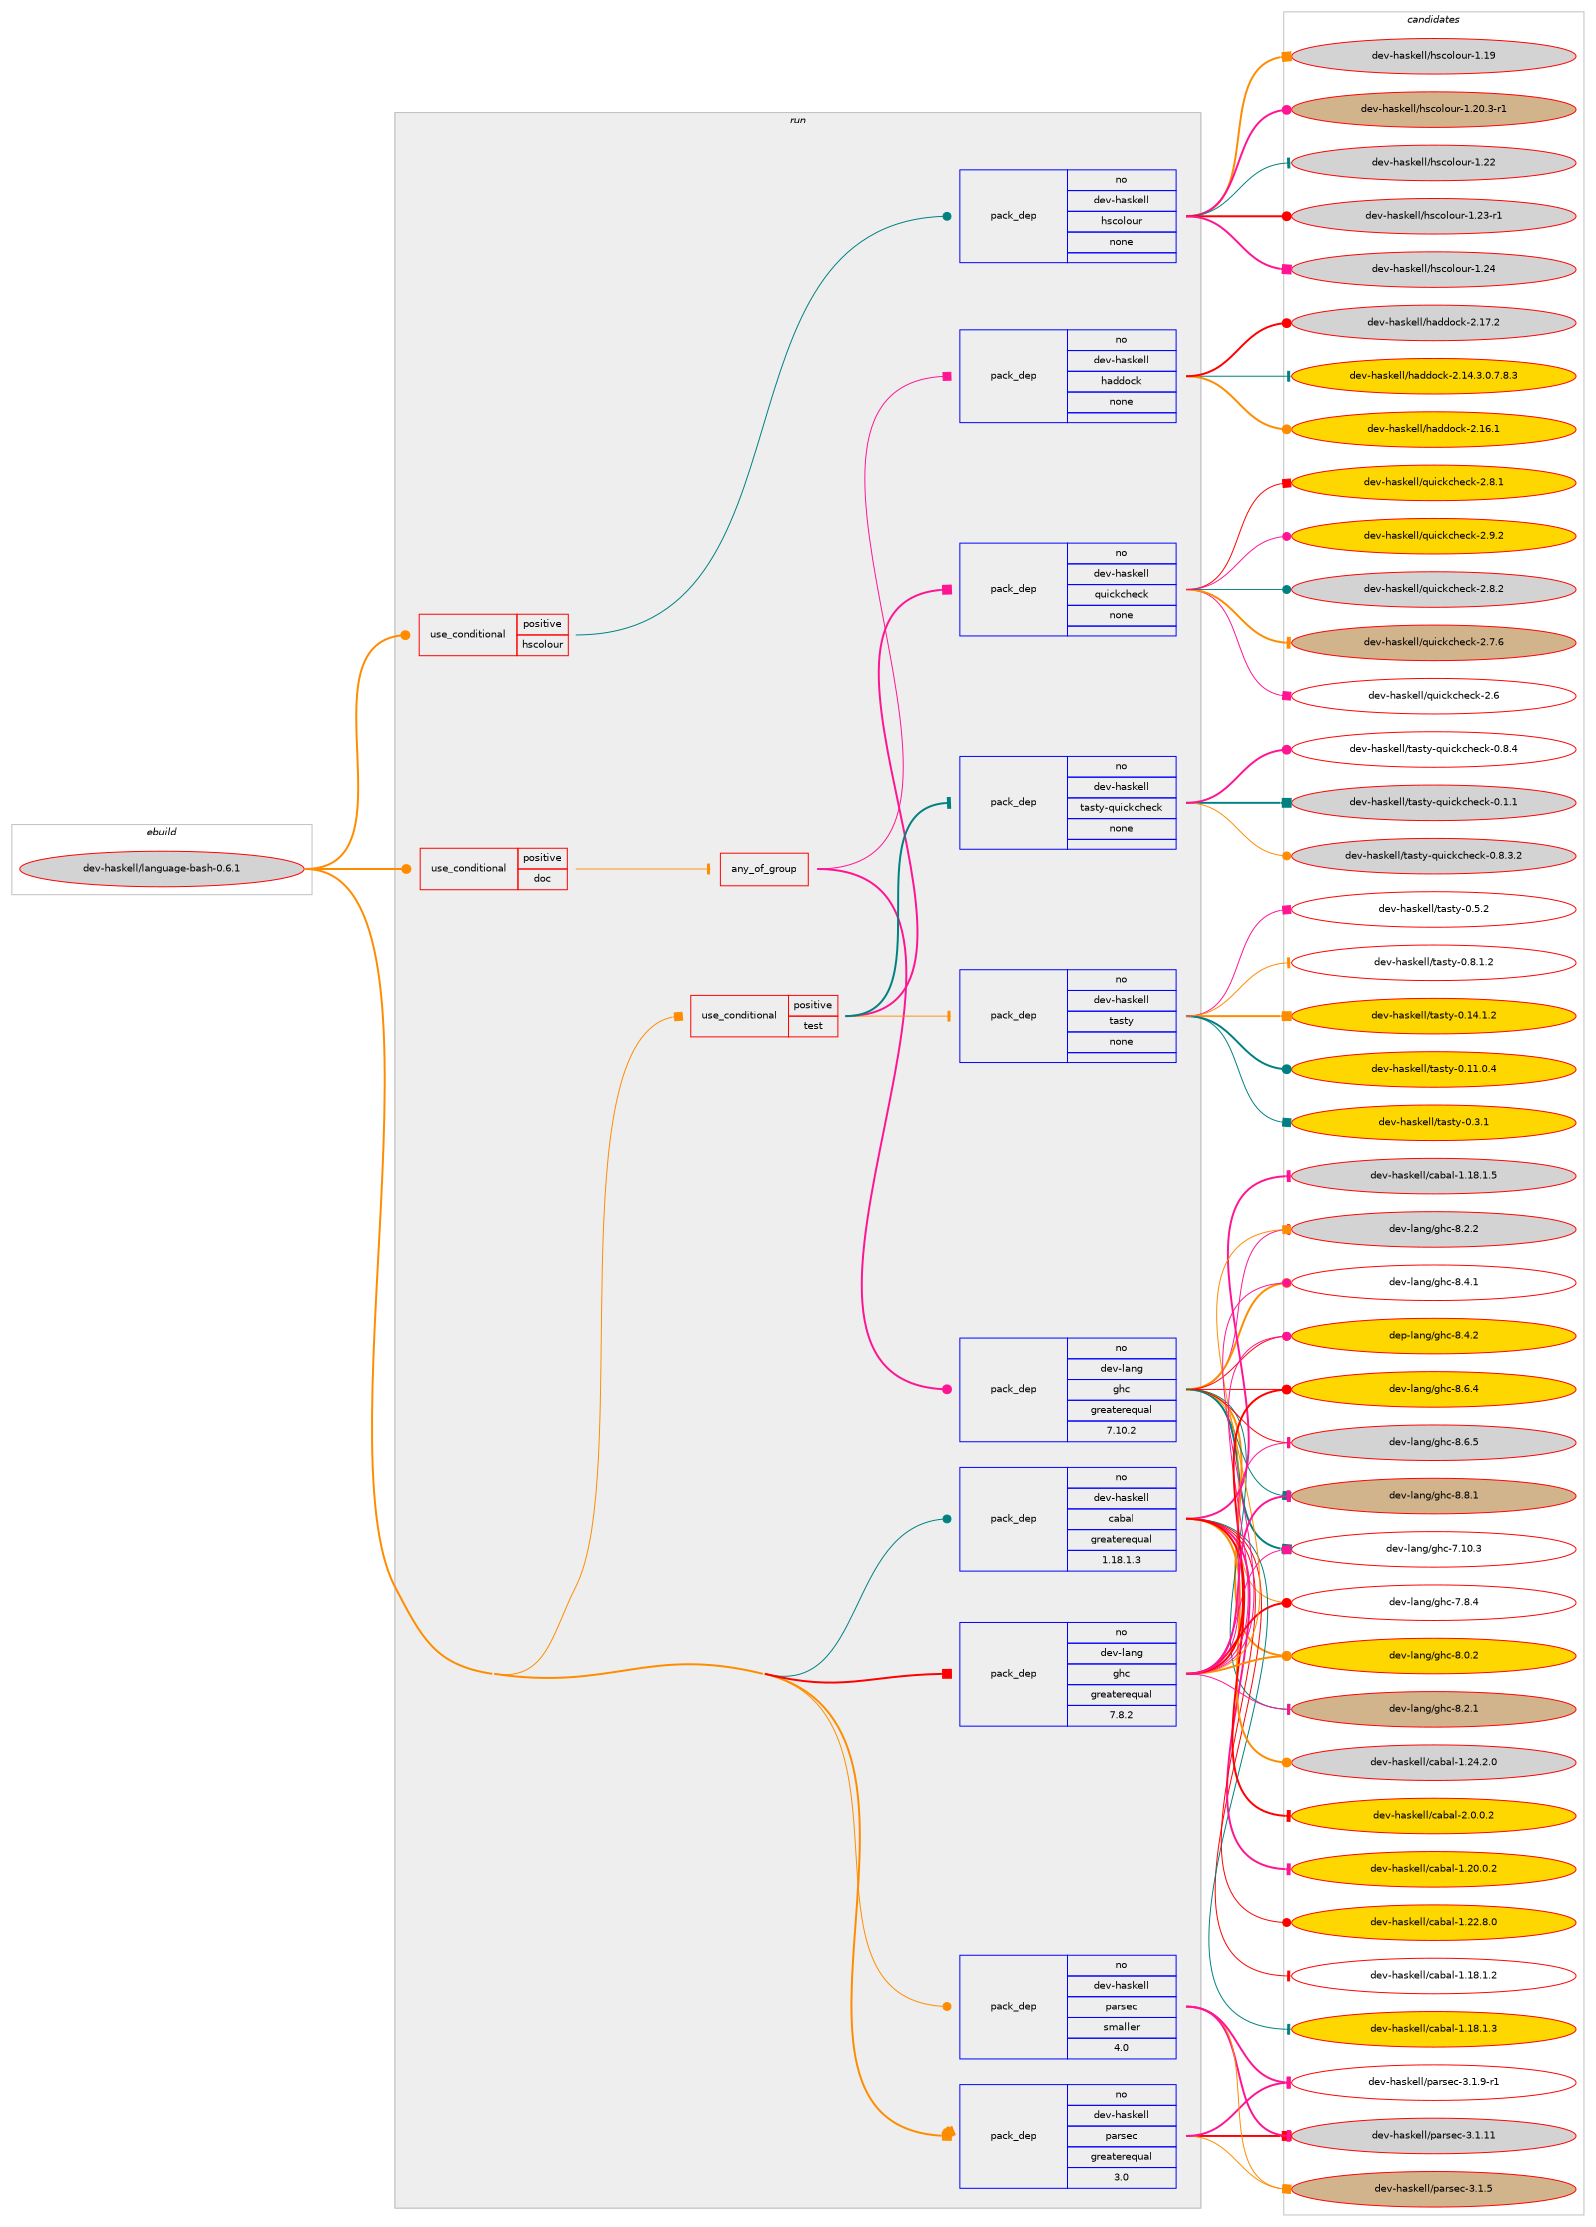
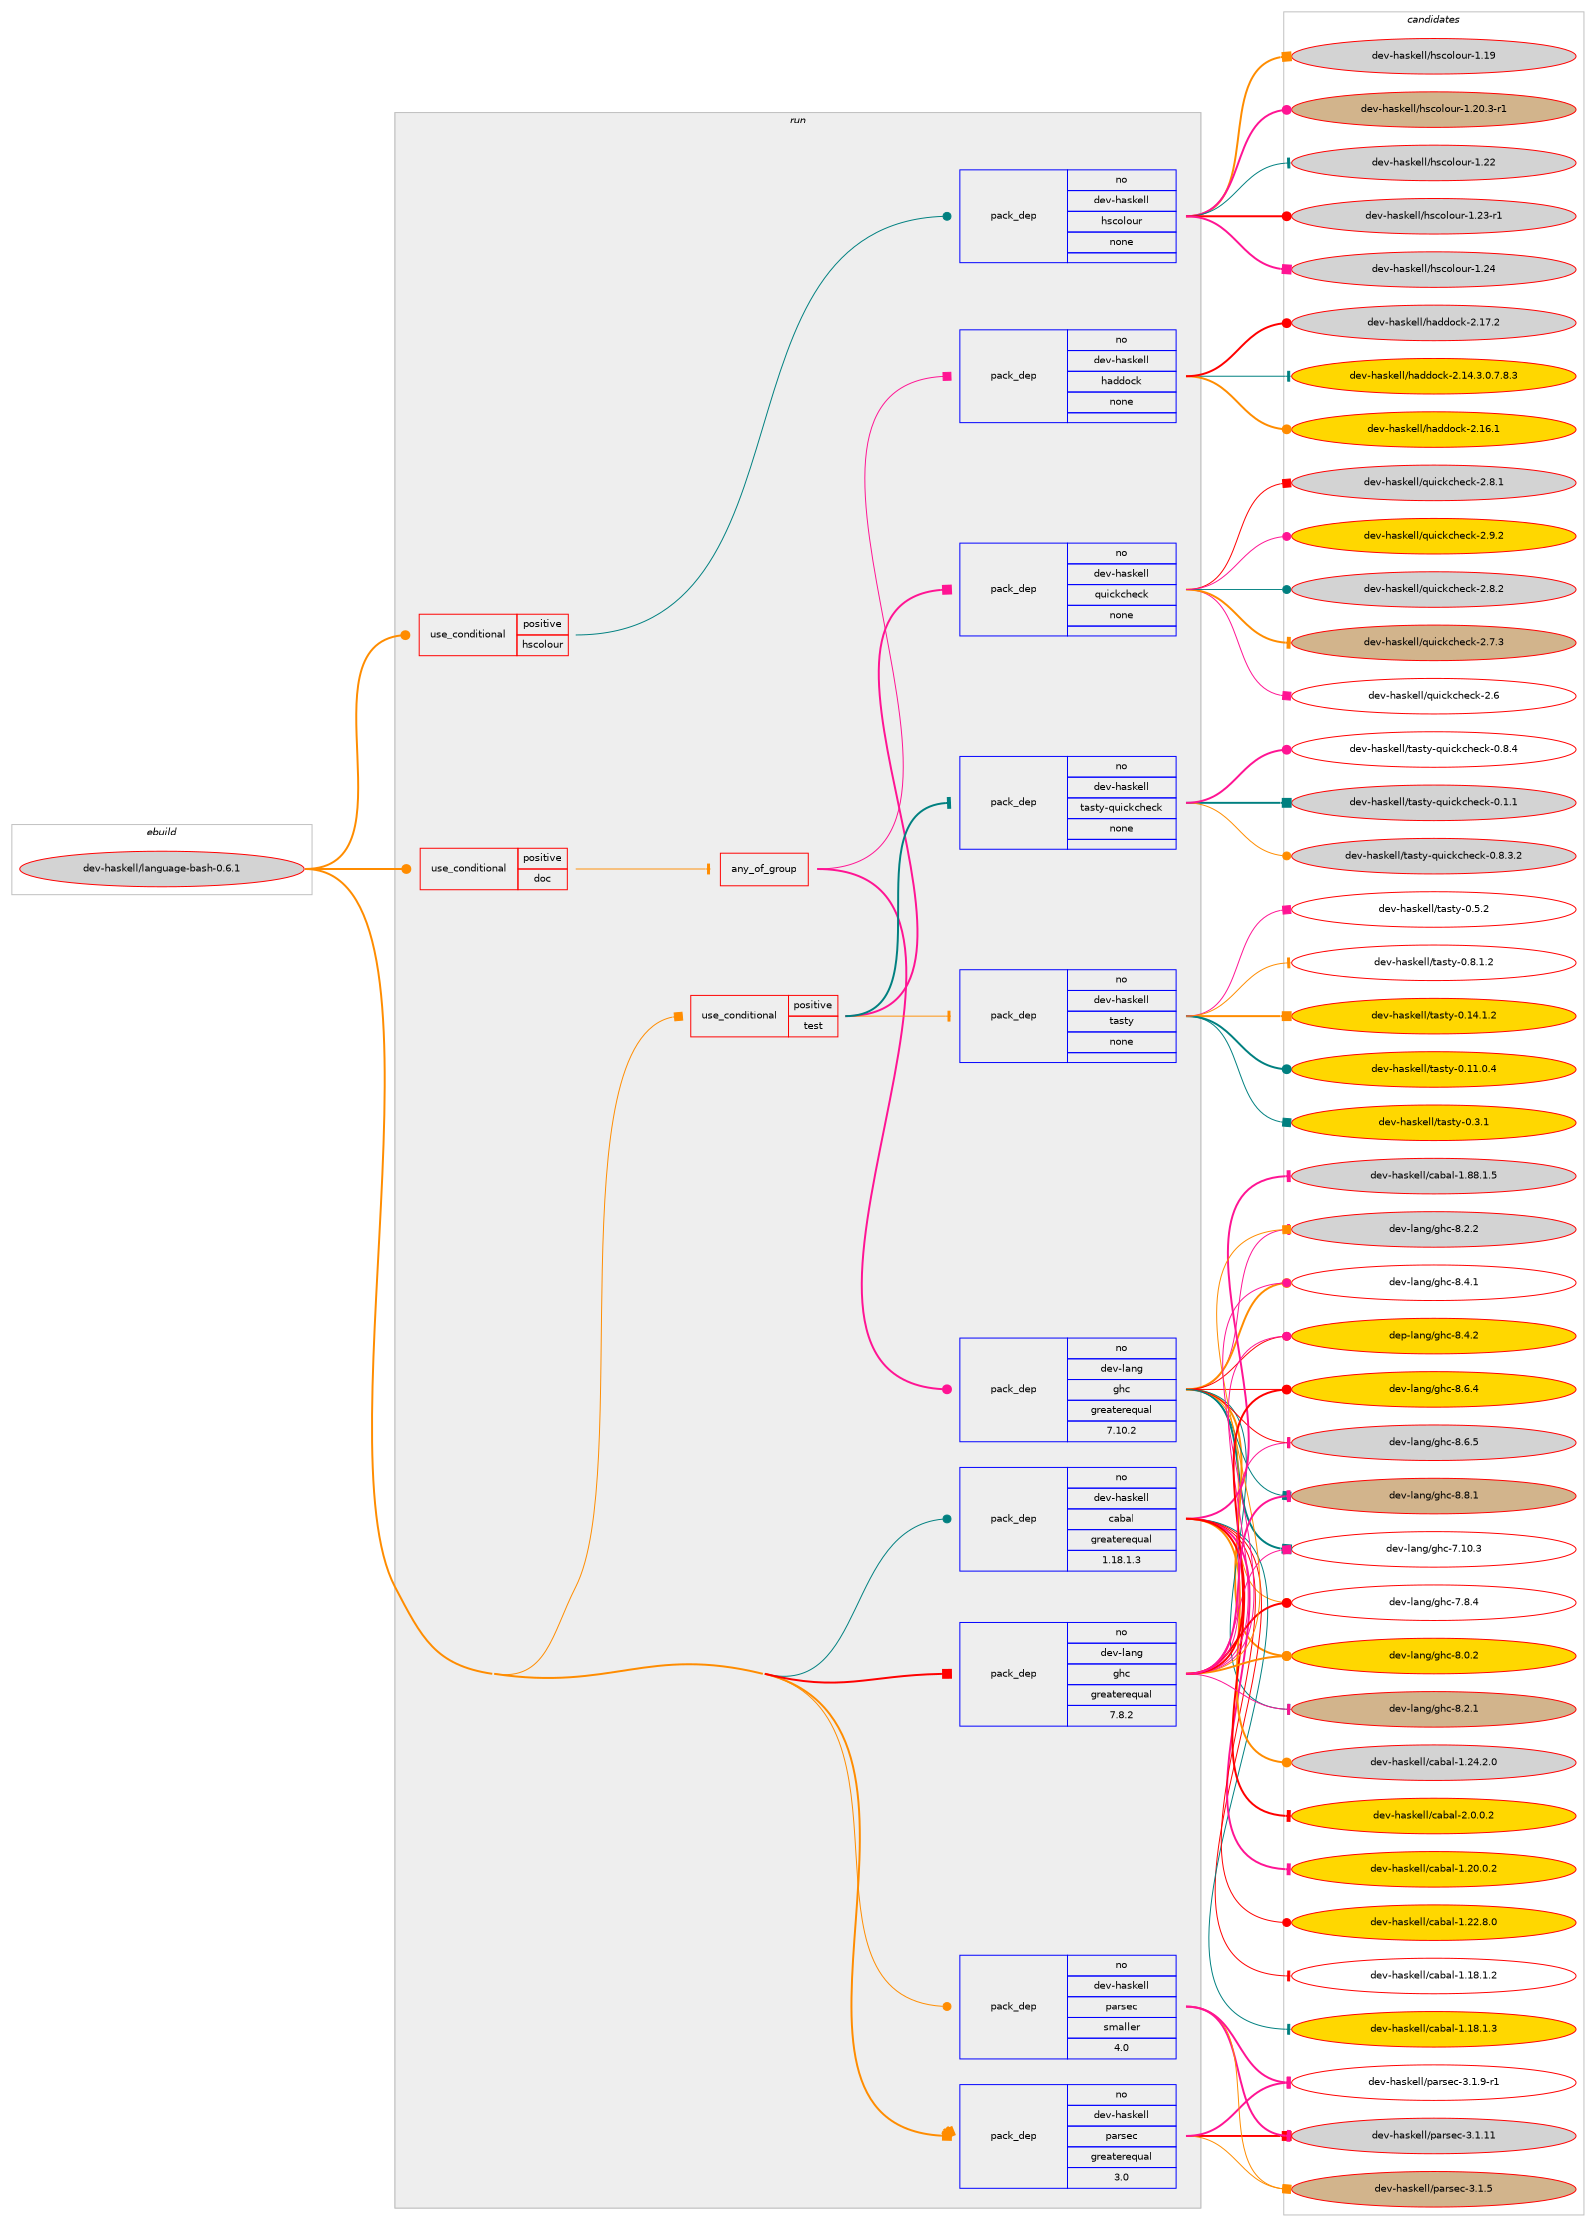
node "dev-haskell/quickcheck-2.8.1": fillcolor gold -> lightgrey
node "dev-haskell/quickcheck-2.7.6": label "dev-haskell/quickcheck-2.7.6" -> "dev-haskell/quickcheck-2.7.3"
node "dev-haskell/cabal-1.18.1.5": label "dev-haskell/cabal-1.18.1.5" -> "dev-haskell/cabal-1.88.1.5"
